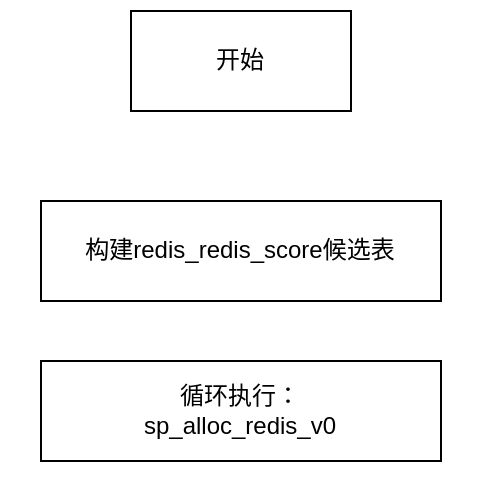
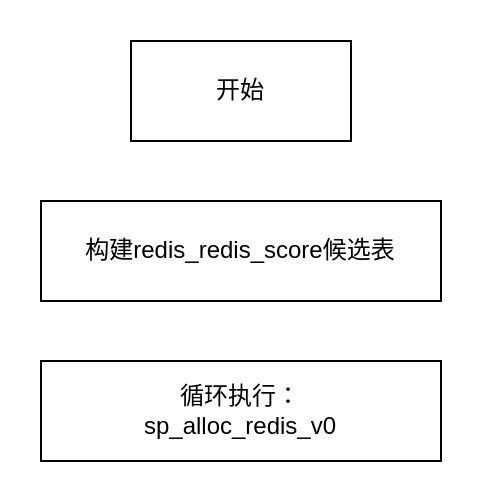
node "开始": moved (241, 61) -> (241, 91)
